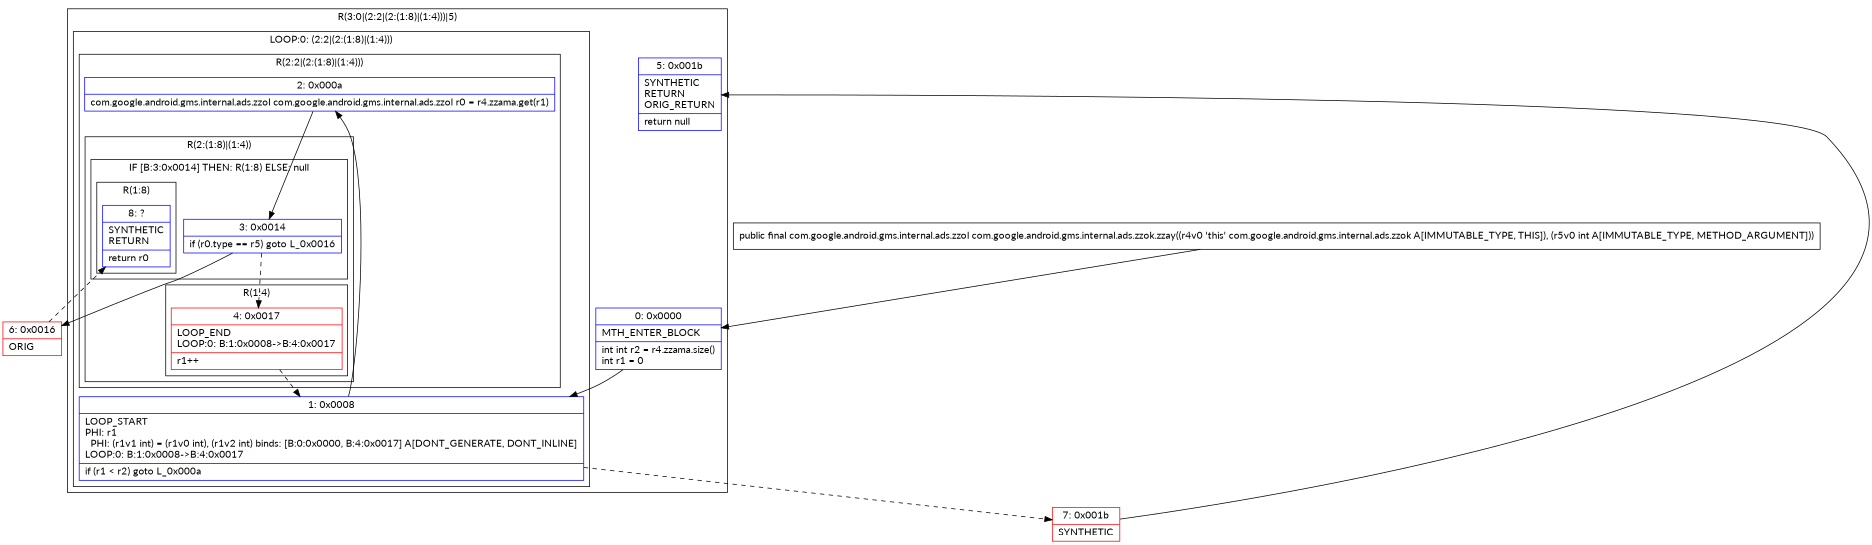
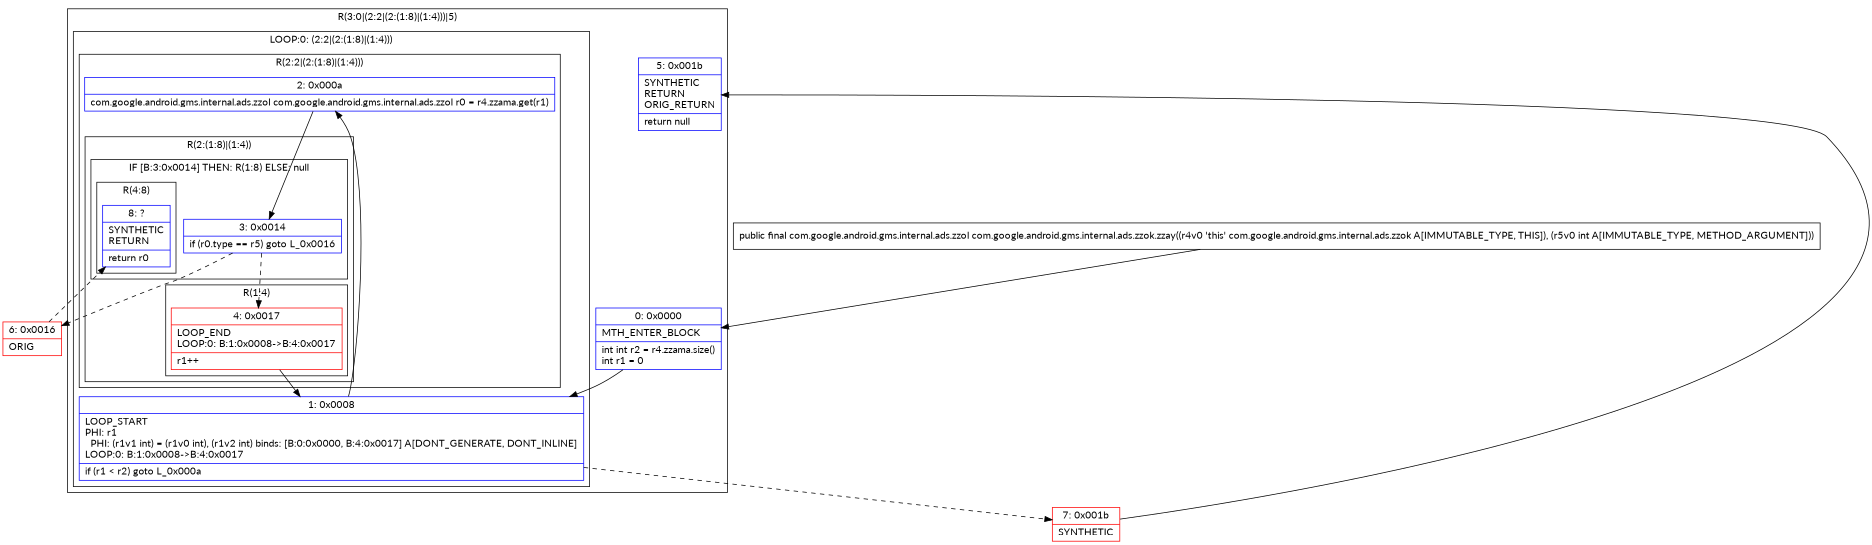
cluster "R(1:8)": label "R(1:8)" -> "R(4:8)"
edge "3: 0x0014" -> "6: 0x0016": style solid -> dashed
edge "4: 0x0017" -> "1: 0x0008": style dashed -> solid
